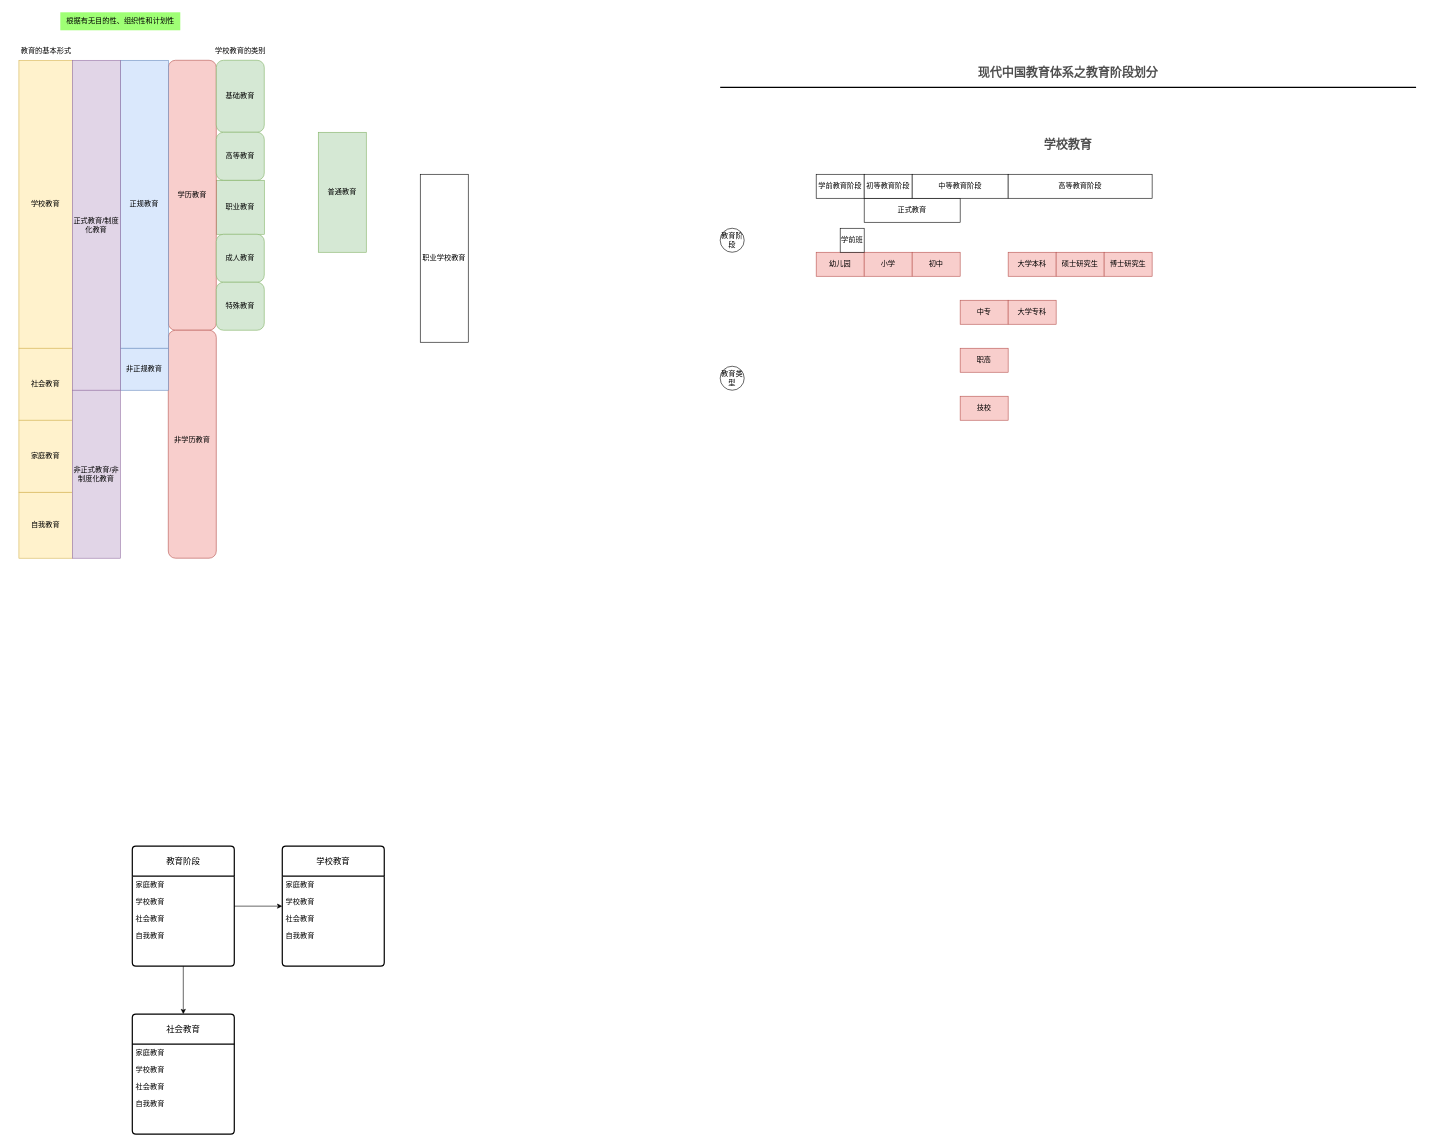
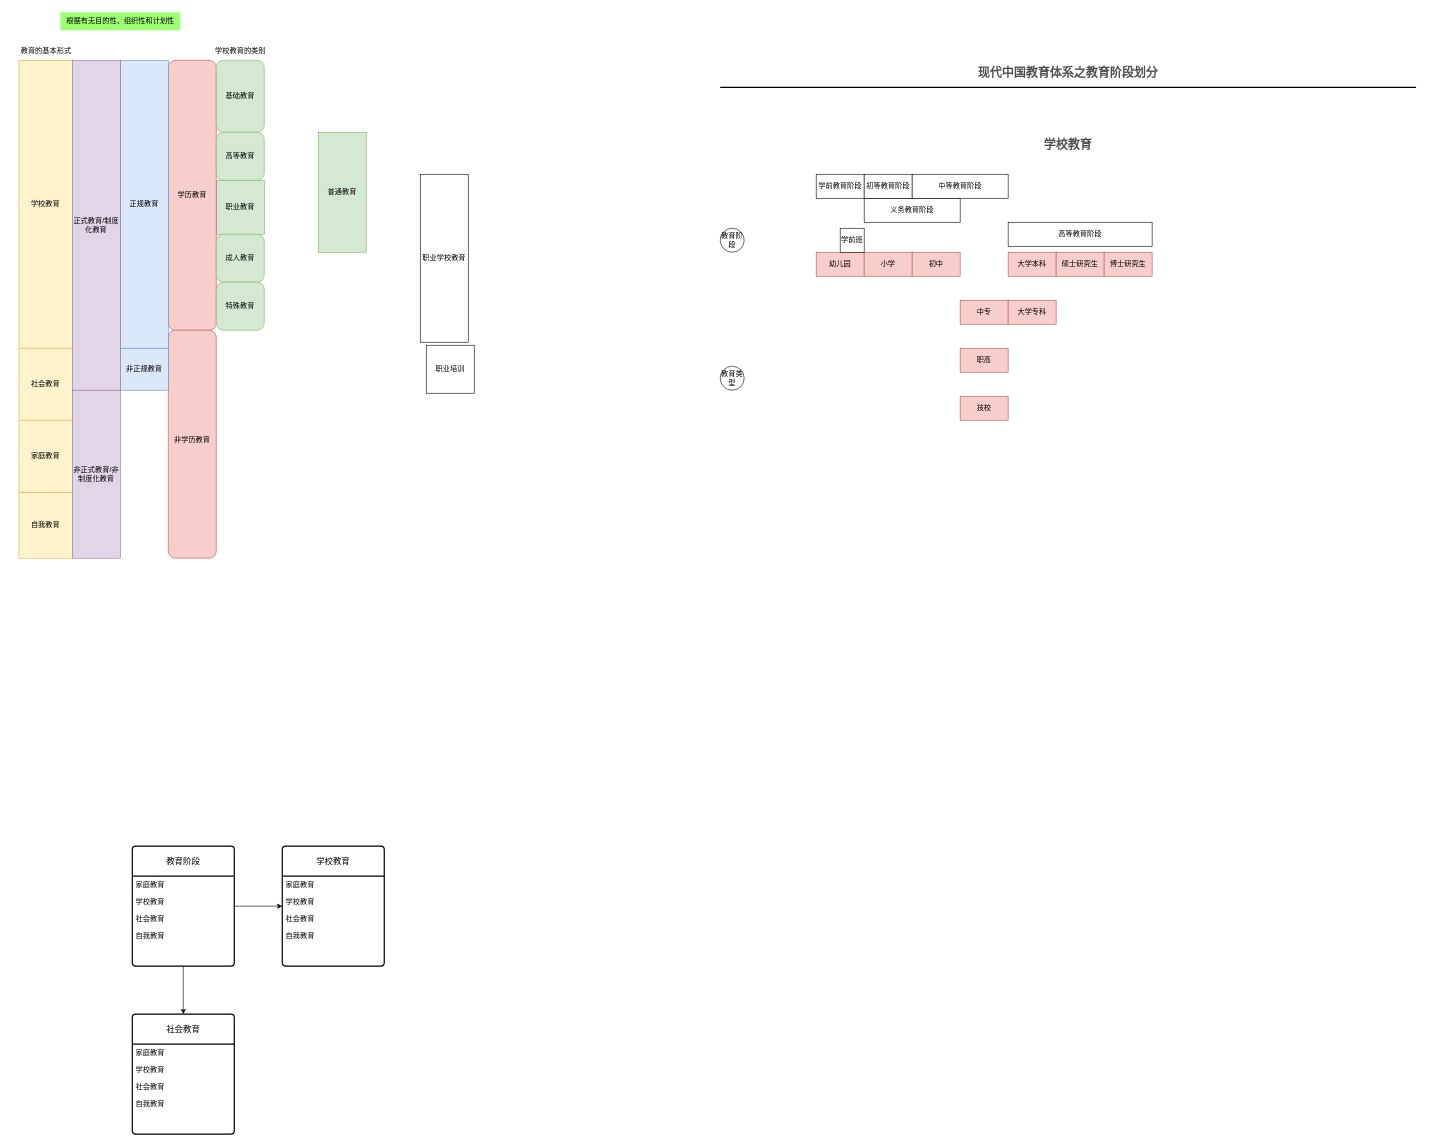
node "高等教育阶段": moved (1080, 186) -> (1080, 234)
node "正式教育": label "正式教育" -> "义务教育阶段"
node "职业培训": added
